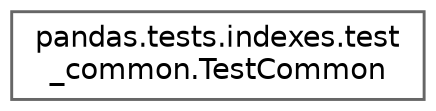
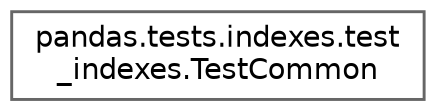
node "pandas.tests.indexes.test _common.TestCommon": label "pandas.tests.indexes.test _common.TestCommon" -> "pandas.tests.indexes.test _indexes.TestCommon"
